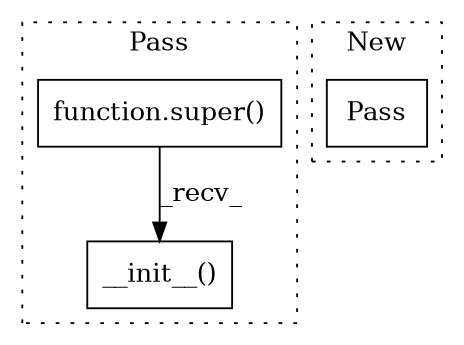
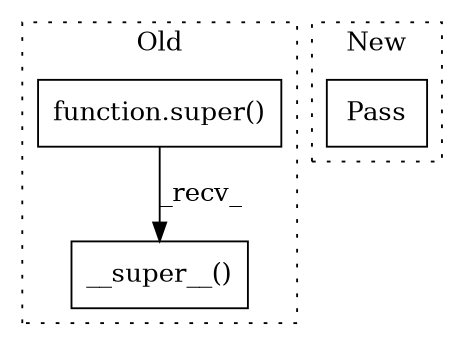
cluster "Pass": label "Pass" -> "Old"
node "__init__()": label "__init__()" -> "__super__()"
